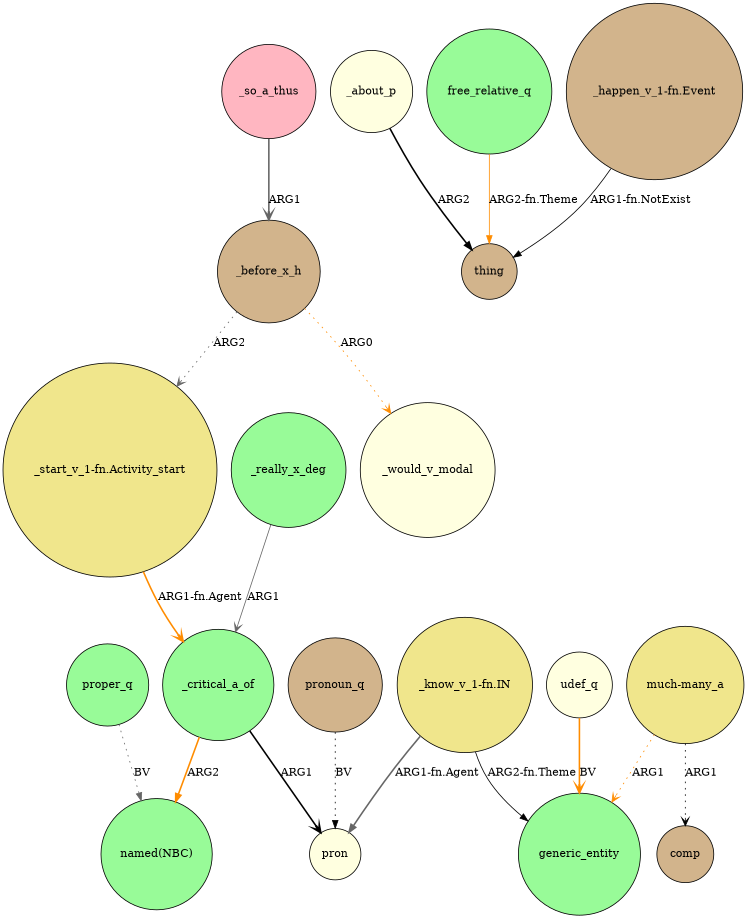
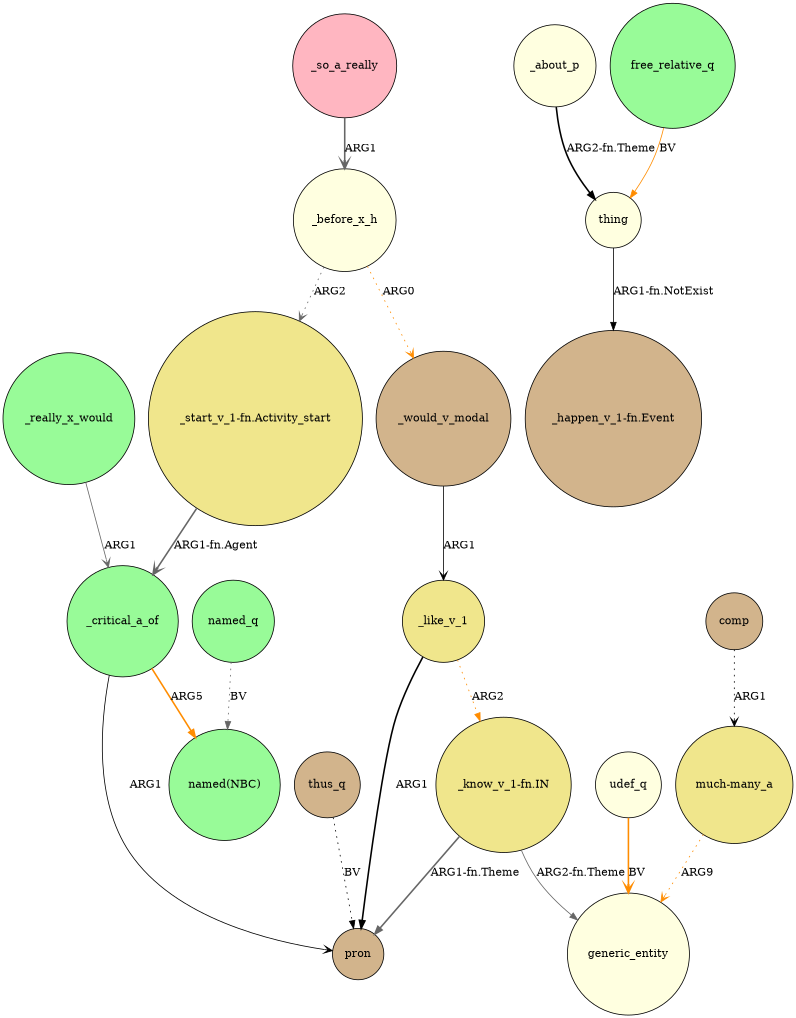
node "_so_a_thus": label "_so_a_thus" -> "_so_a_really"
edge "_about_p" -> "thing": label "ARG2" -> "ARG2-fn.Theme"
edge "free_relative_q" -> "thing": label "ARG2-fn.Theme" -> "BV"
edge "_happen_v_1-fn.Event" -> "thing": reversed
node "_before_x_h": fillcolor tan -> lightyellow
node "thing": fillcolor tan -> lightyellow
node "_really_x_deg": label "_really_x_deg" -> "_really_x_would"
node "_would_v_modal": fillcolor lightyellow -> tan
edge "_start_v_1-fn.Activity_start" -> "_critical_a_of": color darkorange -> gray40
node "_like_v_1": added
node "proper_q": label "proper_q" -> "named_q"
node "pronoun_q": label "pronoun_q" -> "thus_q"
edge "_critical_a_of" -> "named(NBC)": label "ARG2" -> "ARG5"
edge "_know_v_1-fn.IN" -> "pron": label "ARG1-fn.Agent" -> "ARG1-fn.Theme"
edge "much-many_a" -> "generic_entity": label "ARG1" -> "ARG9"
edge "_critical_a_of" -> "pron": style bold -> solid
edge "much-many_a" -> "comp": reversed
edge "_know_v_1-fn.IN" -> "generic_entity": color black -> gray40
node "pron": fillcolor lightyellow -> tan
node "generic_entity": fillcolor palegreen -> lightyellow
